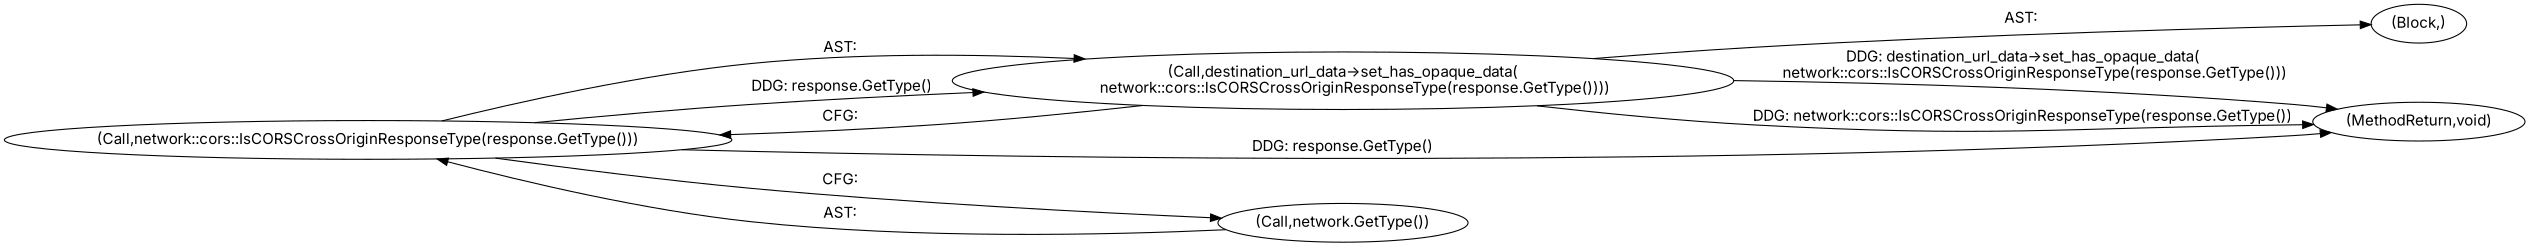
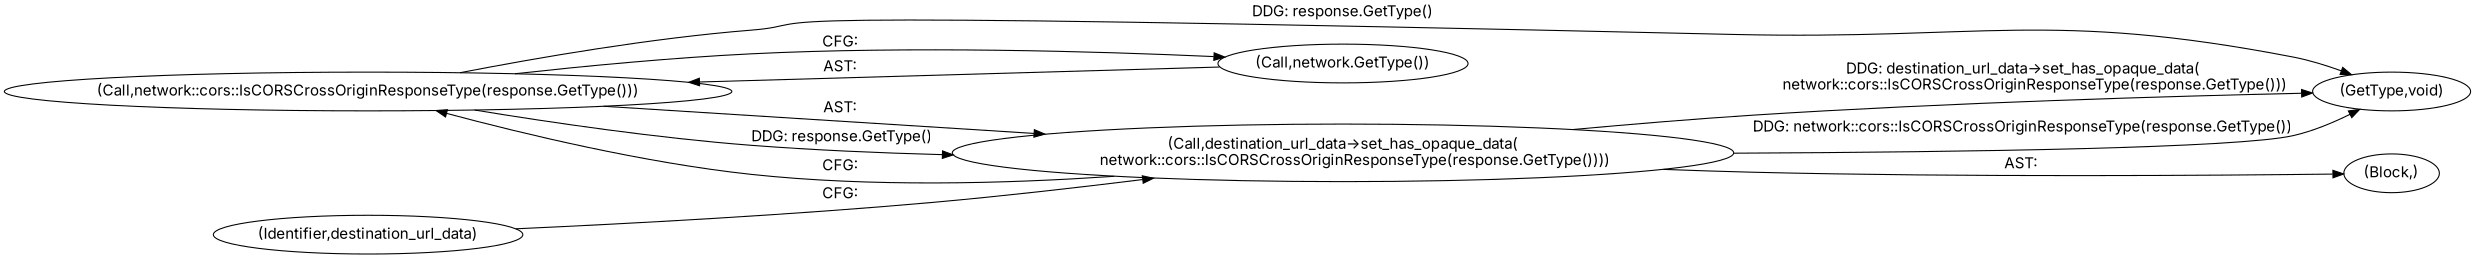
node "(MethodReturn,void)": label "(MethodReturn,void)" -> "(GetType,void)"
node "(Identifier,destination_url_data)": added
